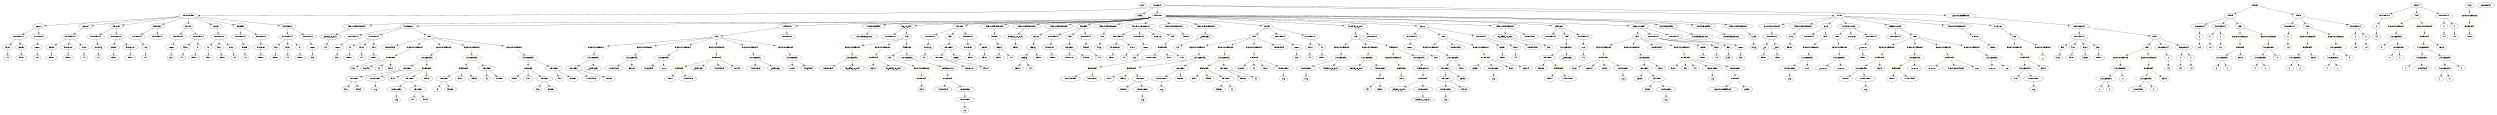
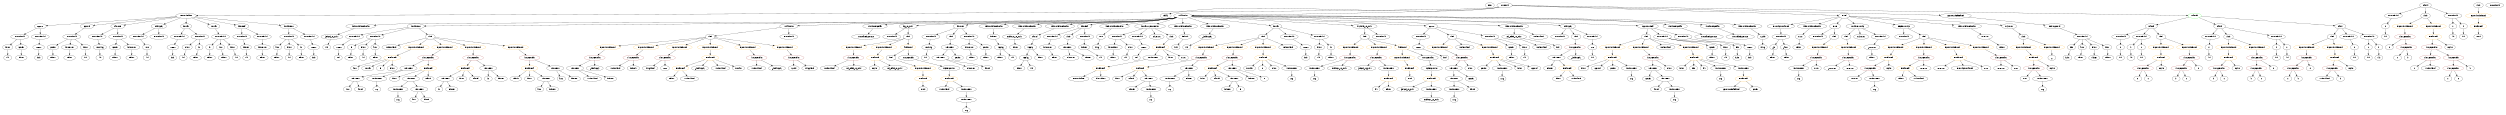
edge "SourceUnit" -> "SafeMath": added
edge "receiveApproval" -> "safeDiv": now "SafeMath" -> "safeDiv"
node "uint8": added
